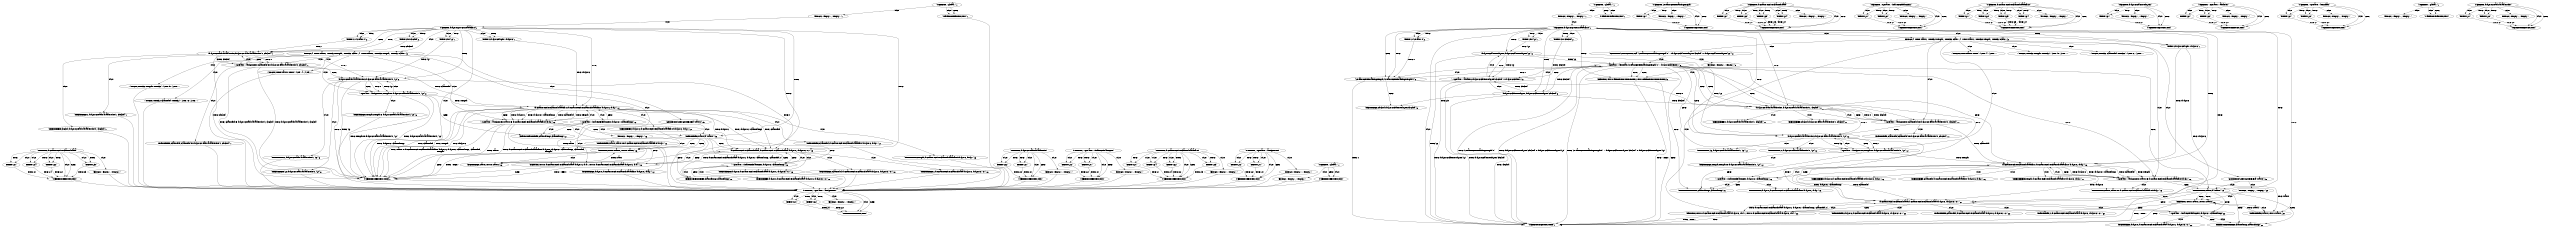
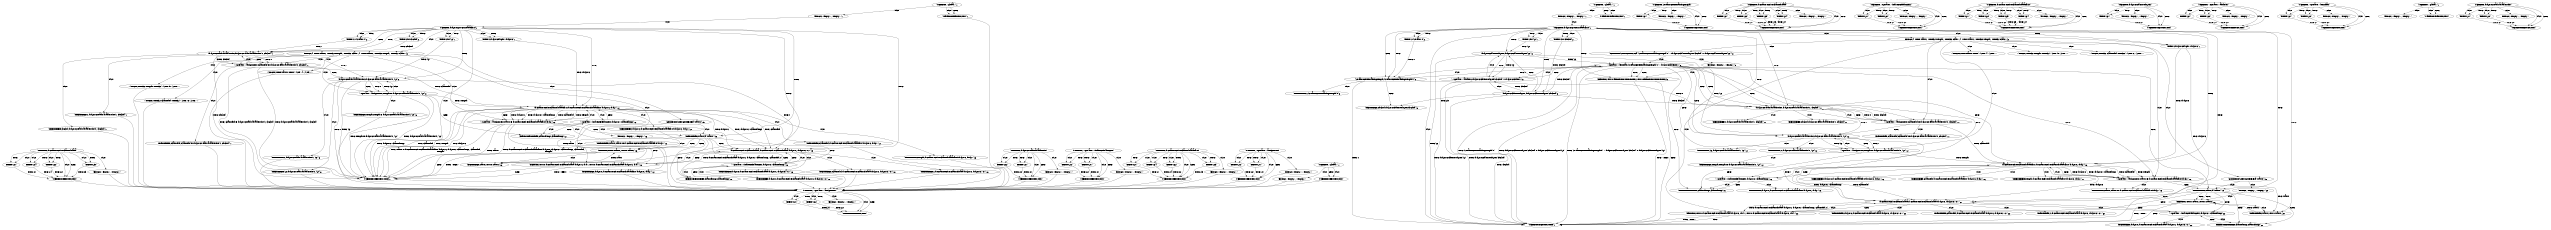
edge "(drdynvc_cblen_to_bytes,drdynvc_cblen_to_bytes(cbChId))" -> "(drdynvc_cblen_to_bytes,drdynvc_cblen_to_bytes(Sp))": added, label "CFG:"
node "(IDENTIFIER,s,Stream_GetRemainingLength(s))": added
